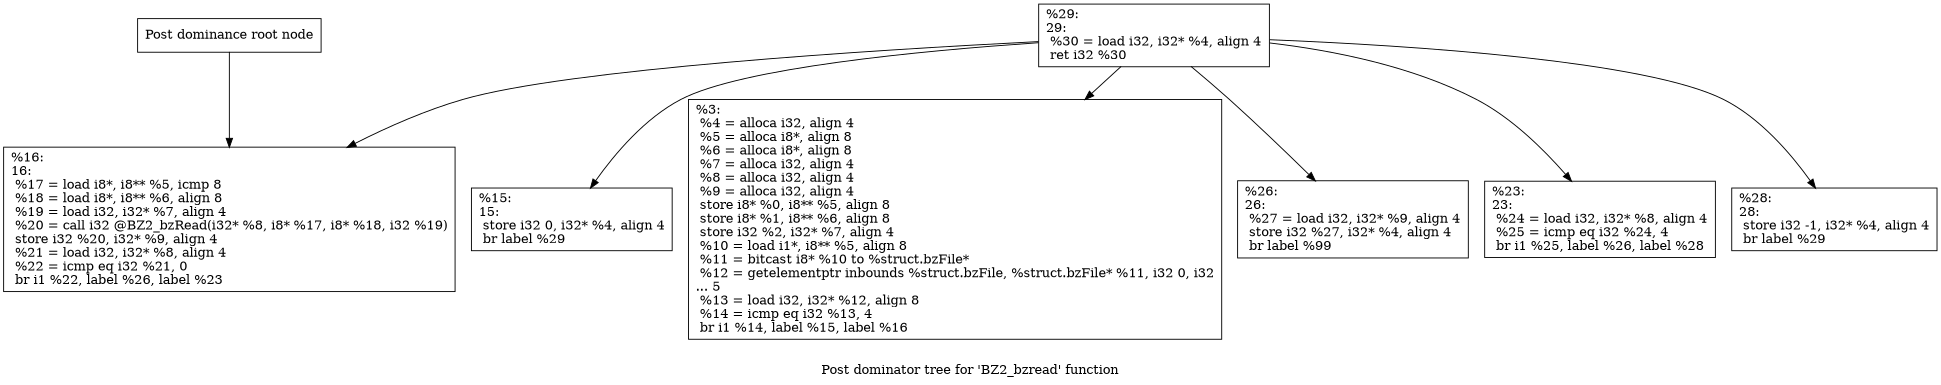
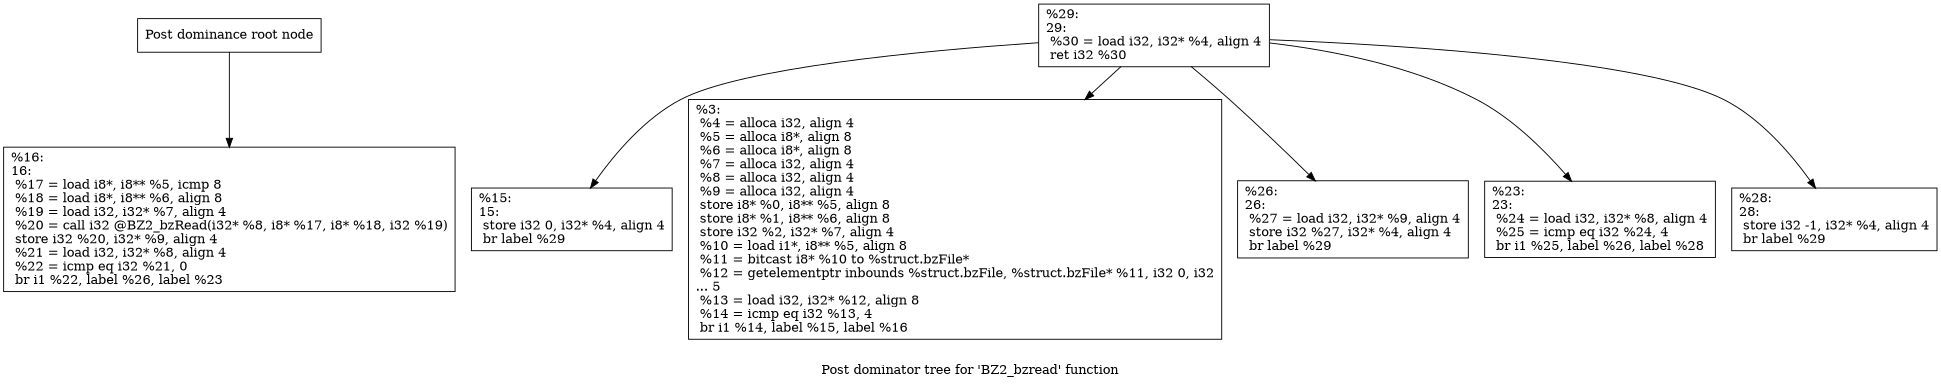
edge "%29:" -> "%16:": removed
node "%26:": text "br label %99" -> "br label %29"
